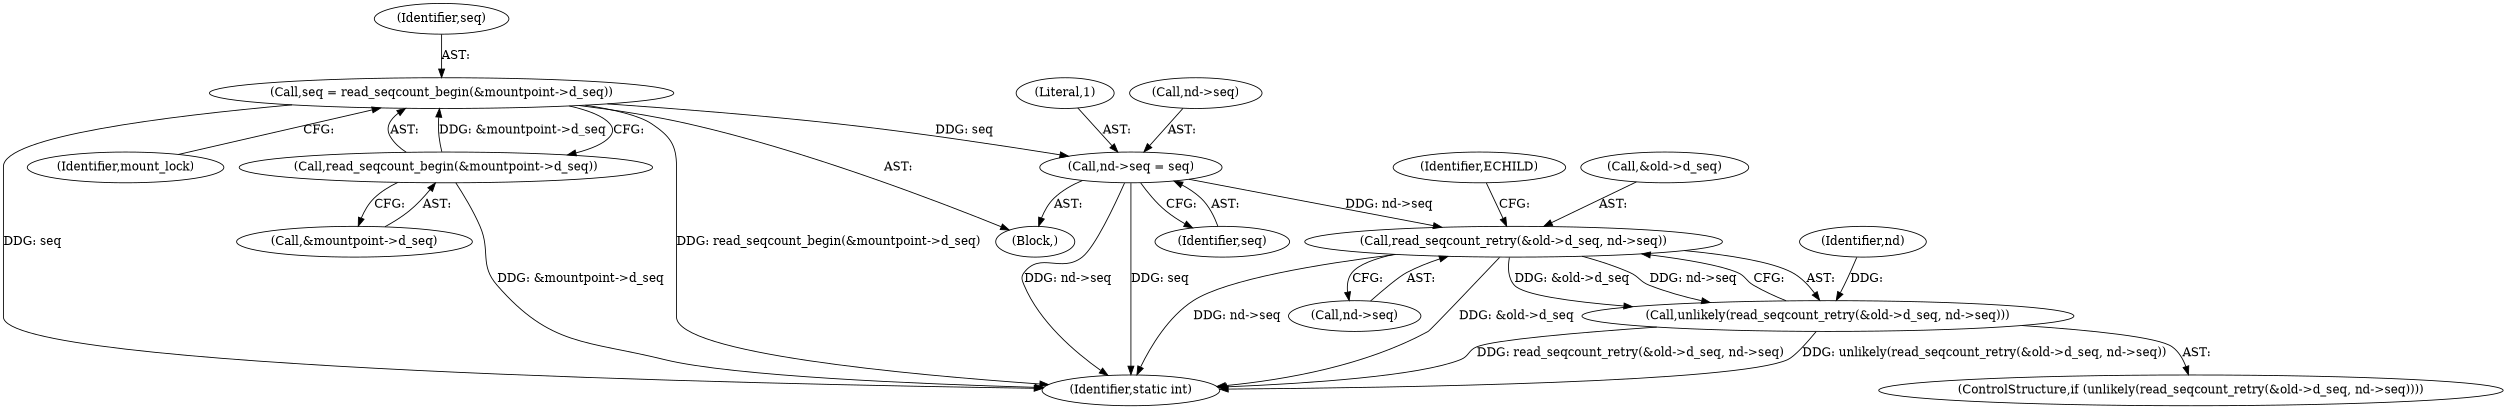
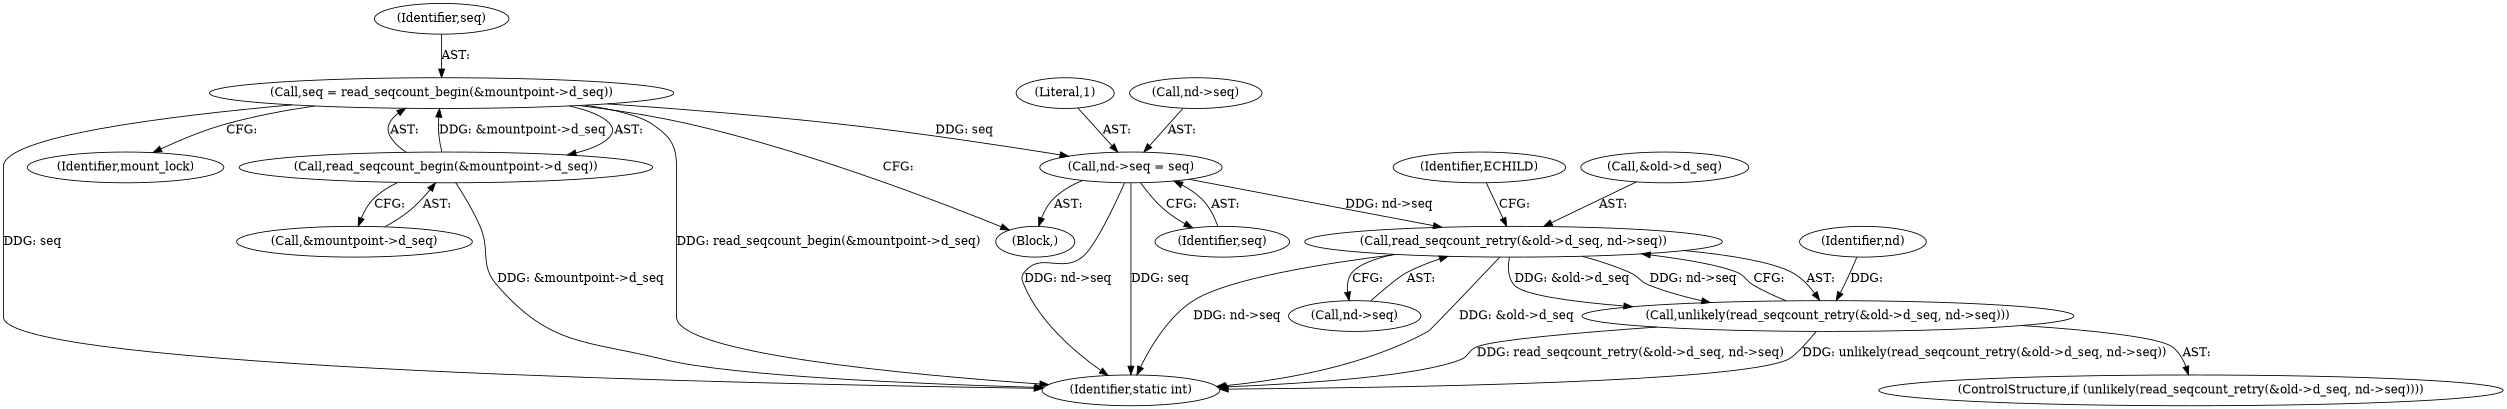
edge "(Call,seq = read_seqcount_begin(&mountpoint->d_seq))" -> "(Call,read_seqcount_begin(&mountpoint->d_seq))": label "CFG: " -> "AST: "
edge "(Identifier,mount_lock)" -> "(Call,seq = read_seqcount_begin(&mountpoint->d_seq))": reversed
edge "(Call,seq = read_seqcount_begin(&mountpoint->d_seq))" -> "(Block,)": label "AST: " -> "CFG: "
